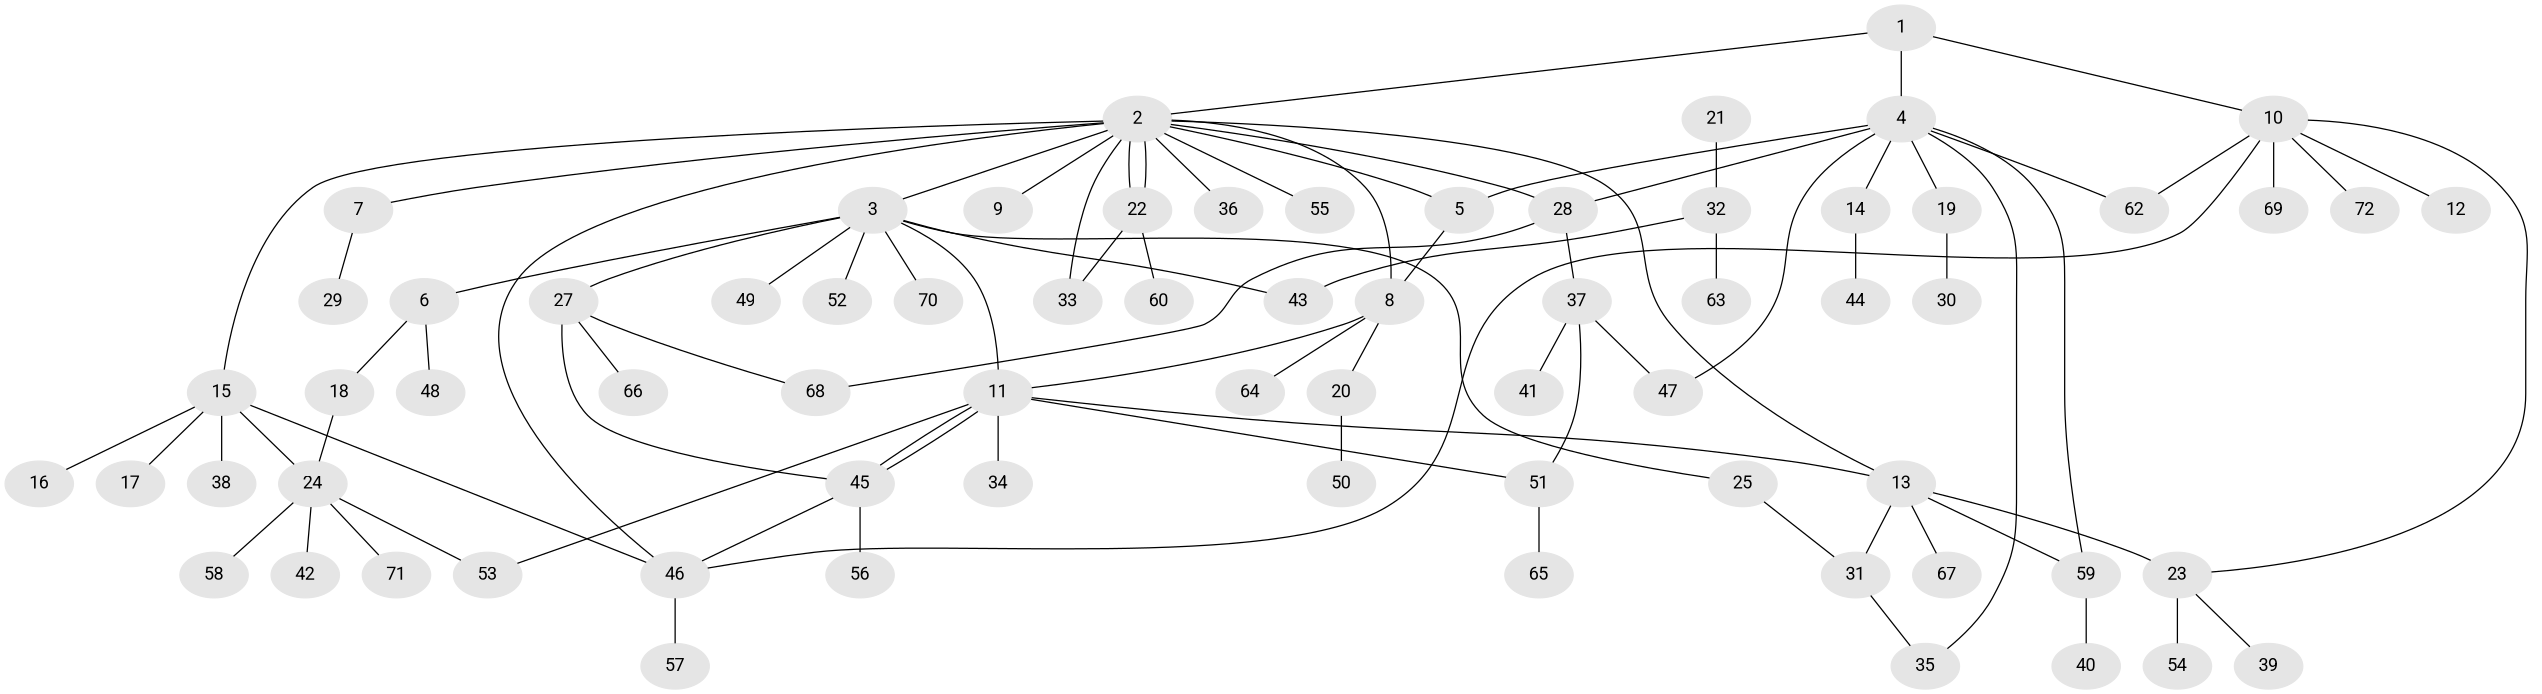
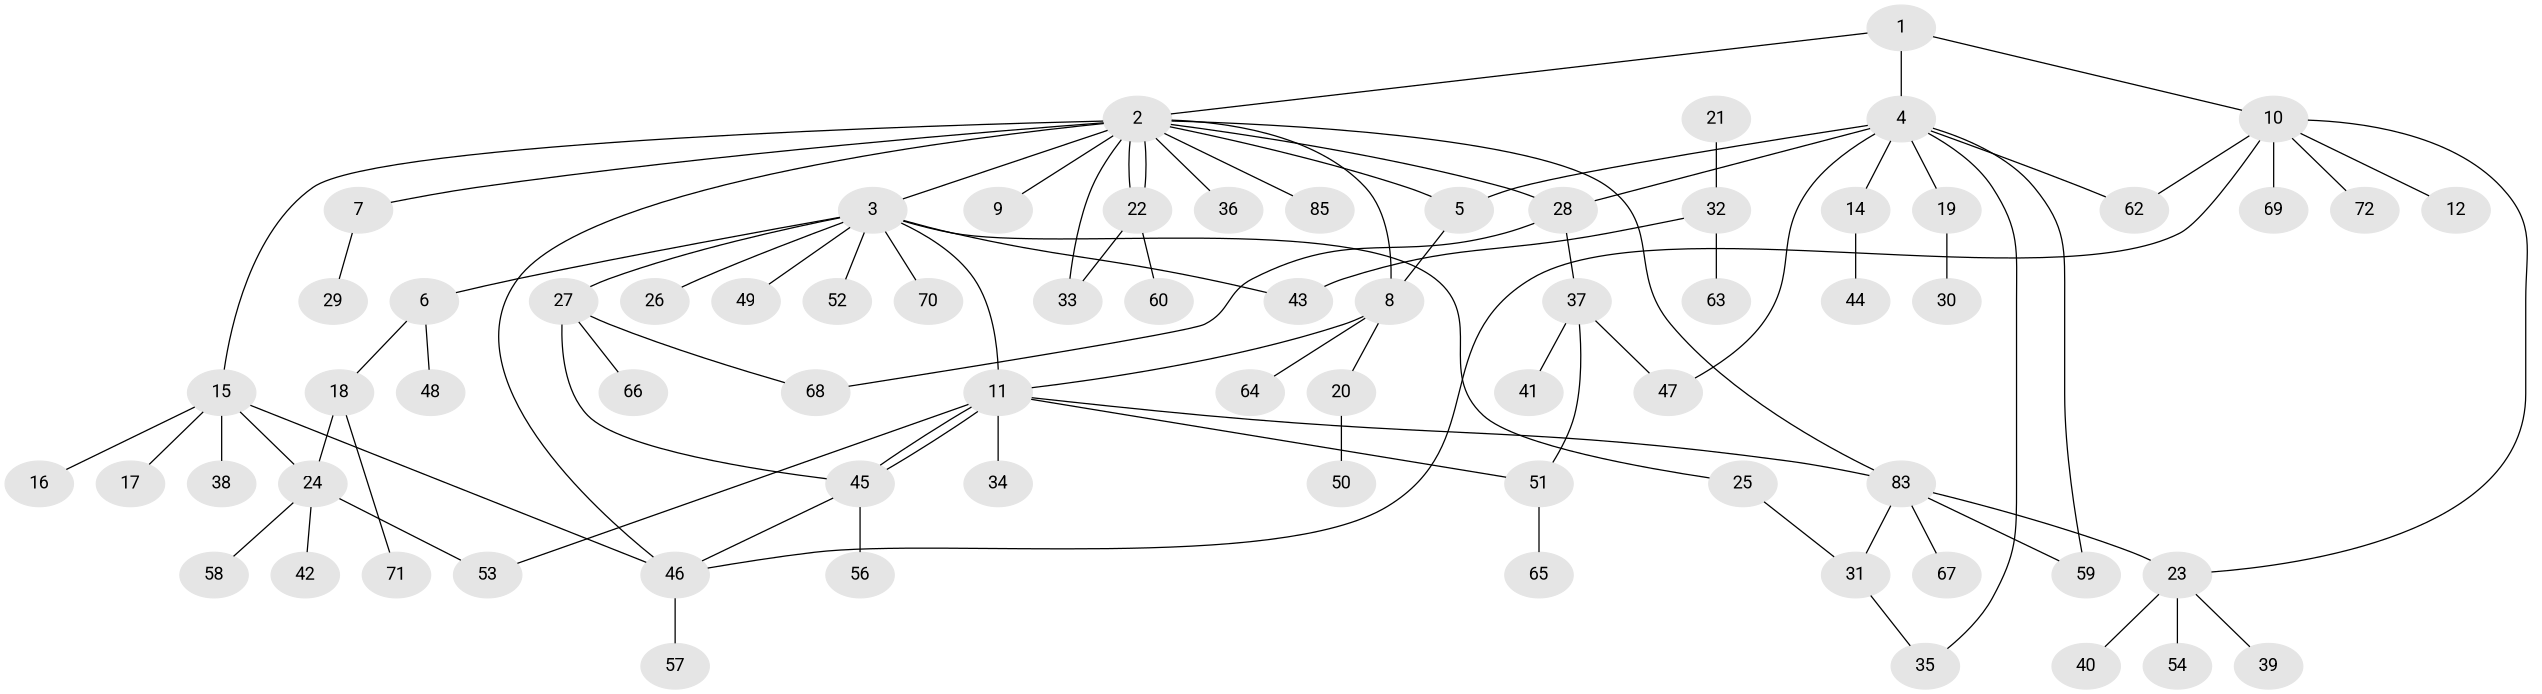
node "55": label "55" -> "85"
node "26": added
node "13": label "13" -> "83"
edge "24" -- "71": now "18" -- "71"
edge "59" -- "40": now "23" -- "40"
